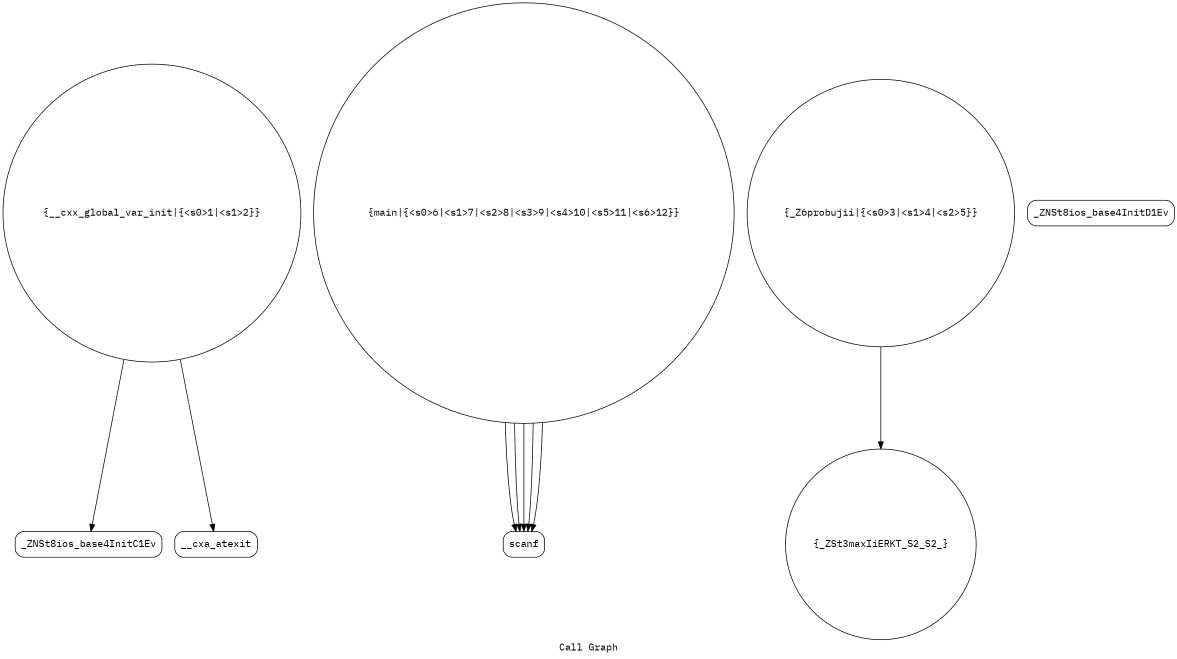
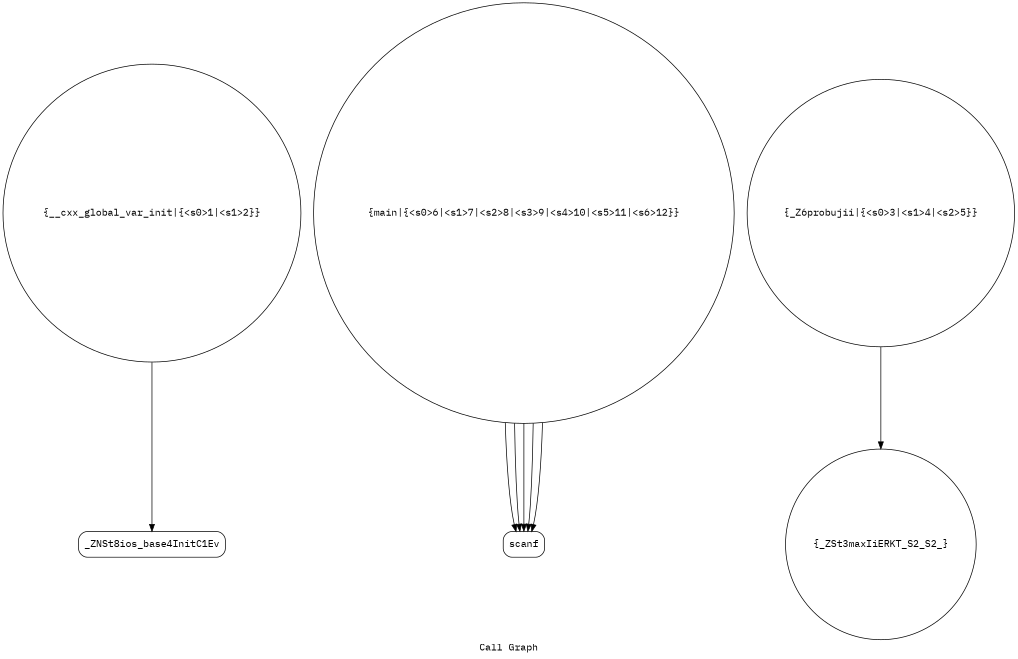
node "_ZNSt8ios_base4InitD1Ev": removed
node "__cxa_atexit": removed
